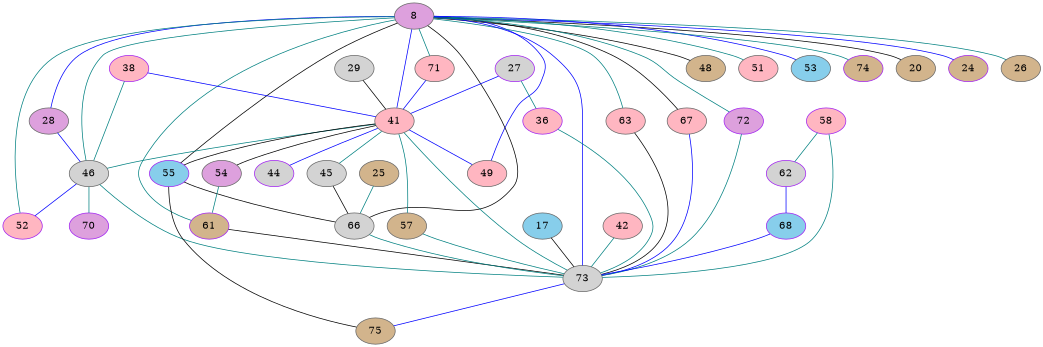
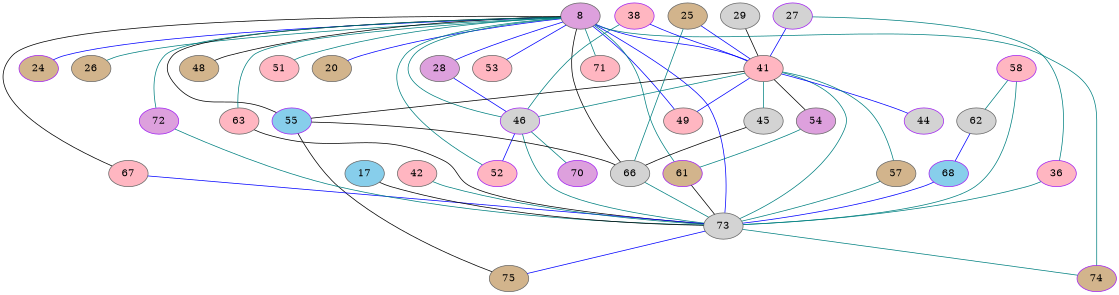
edge "8" -- "20": color black -> blue
node "53": fillcolor skyblue -> lightpink
edge "71" -- "41": now "25" -- "41"
node "46": color gray40 -> purple
node "62": color purple -> gray40
edge "73" -- "74": added
